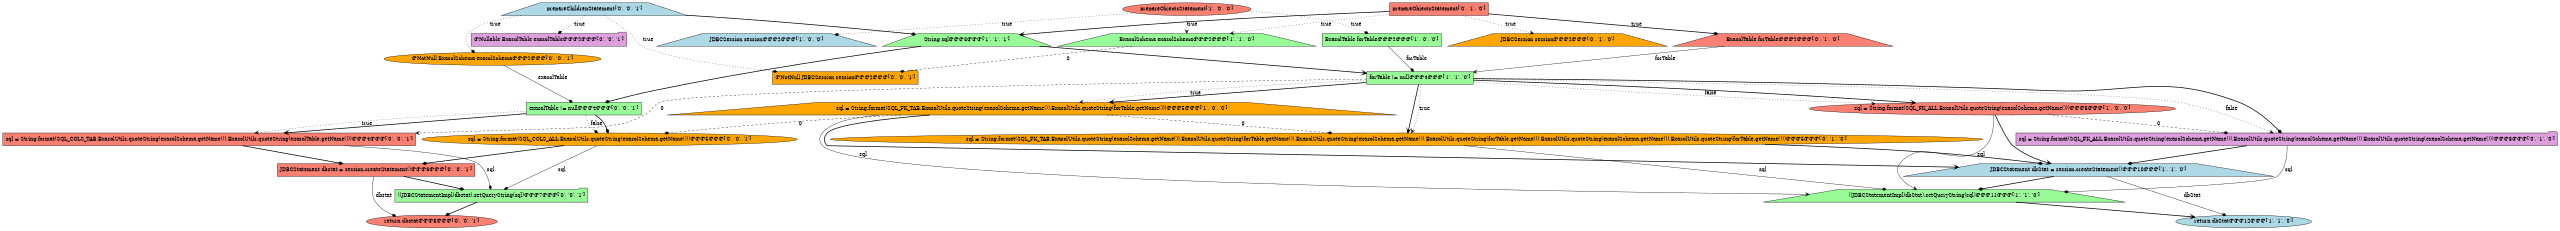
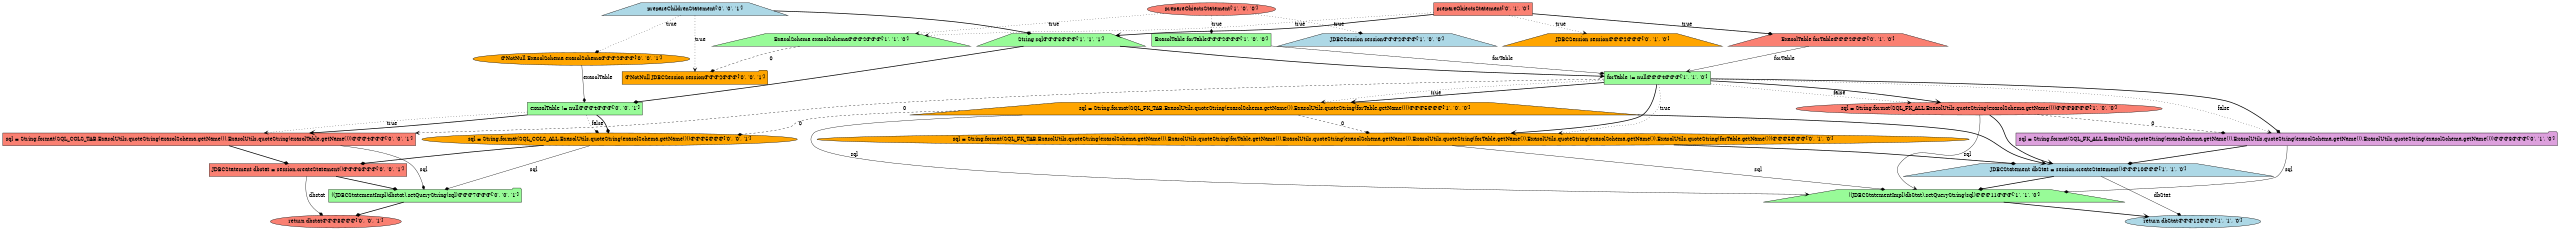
node "@Nullable ExasolTable exasolTable@@@2@@@['0', '0', '1']": removed
edge "prepareChildrenStatement['0', '0', '1']" -> "@NotNull JDBCSession session@@@2@@@['0', '0', '1']": arrowhead diamond -> vee
